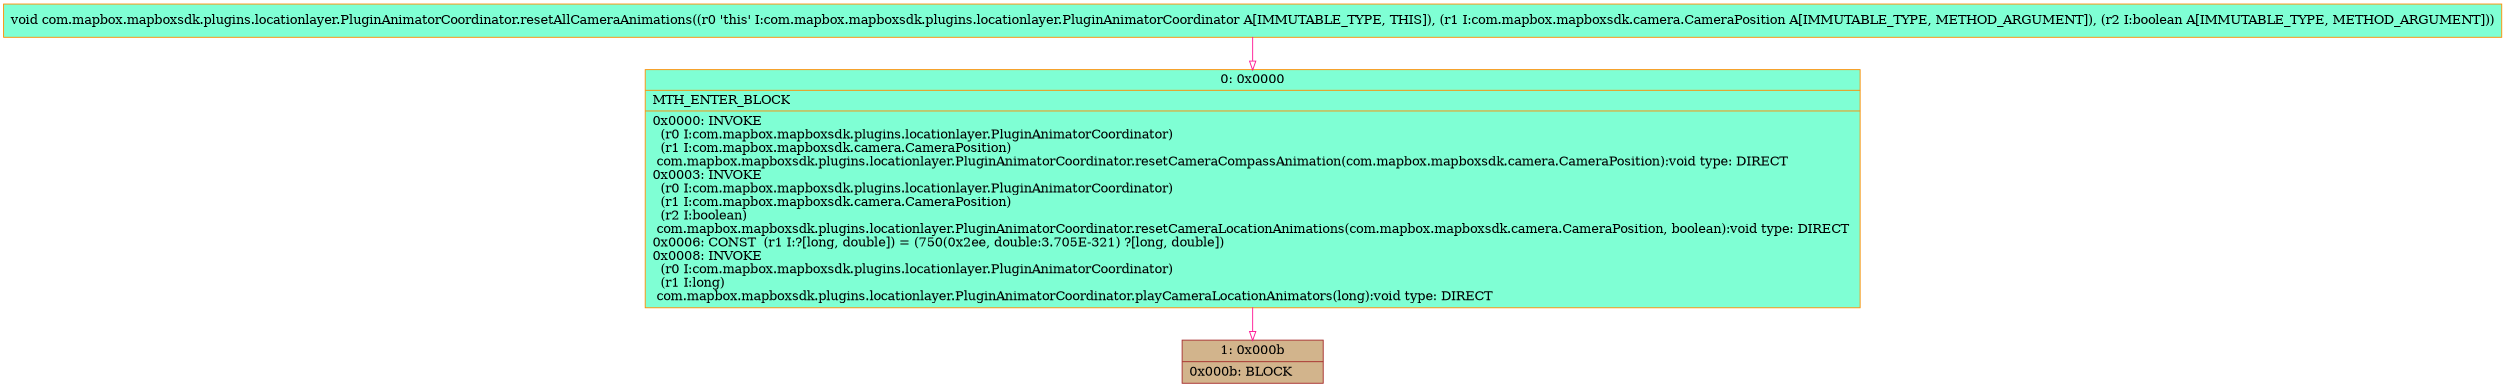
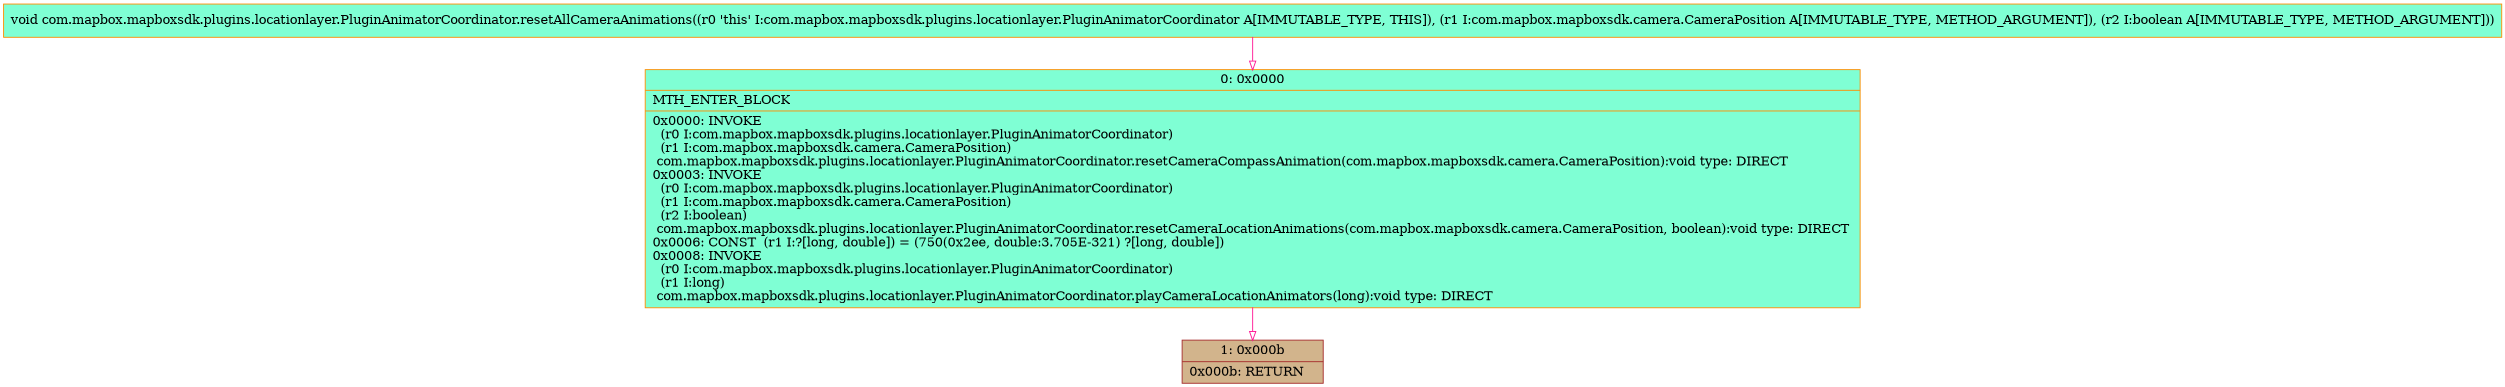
node "1: 0x000b": text "0x000b: BLOCK" -> "0x000b: RETURN"
